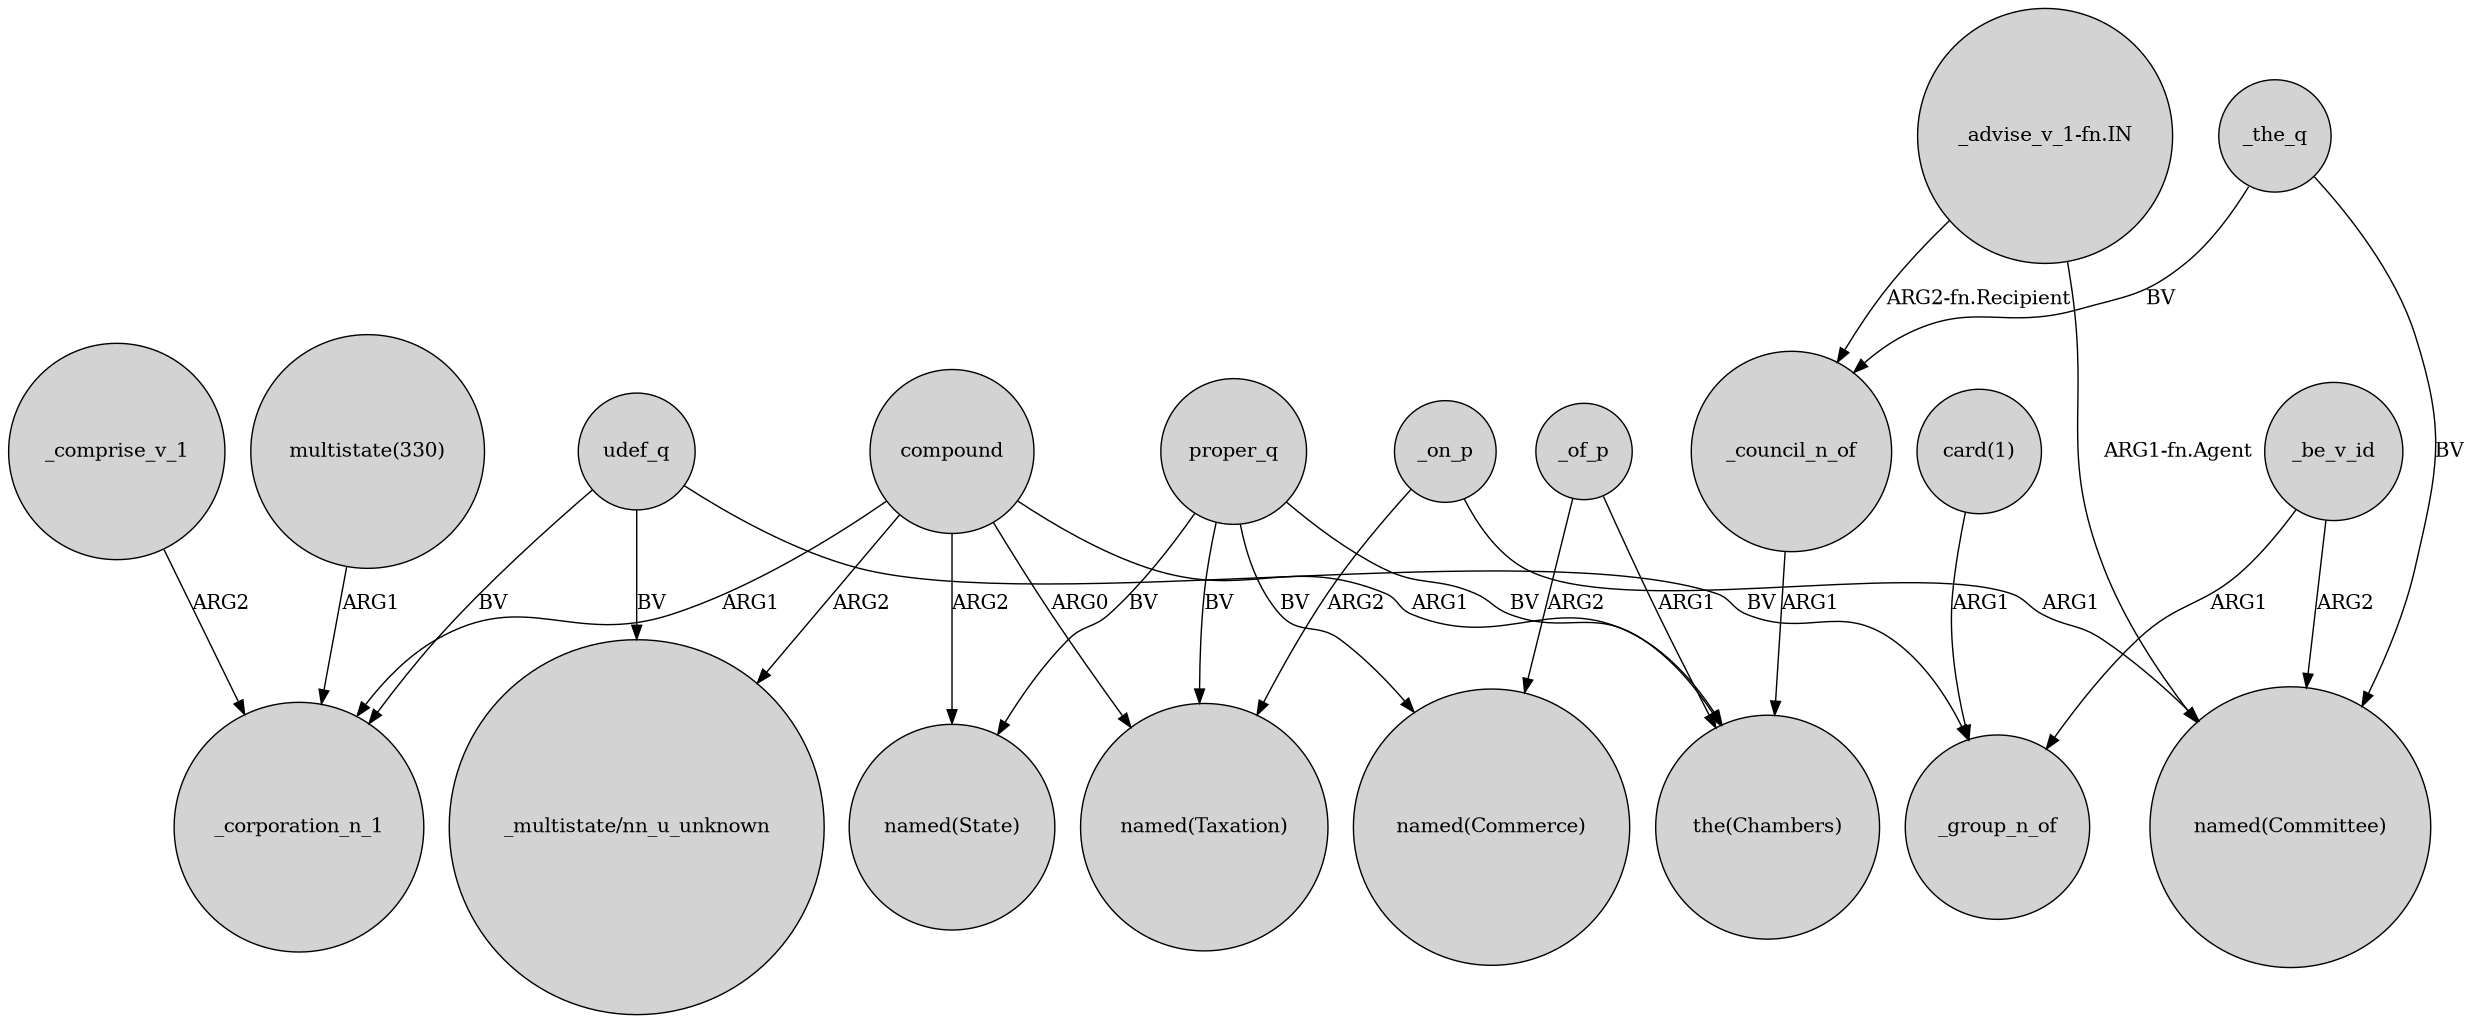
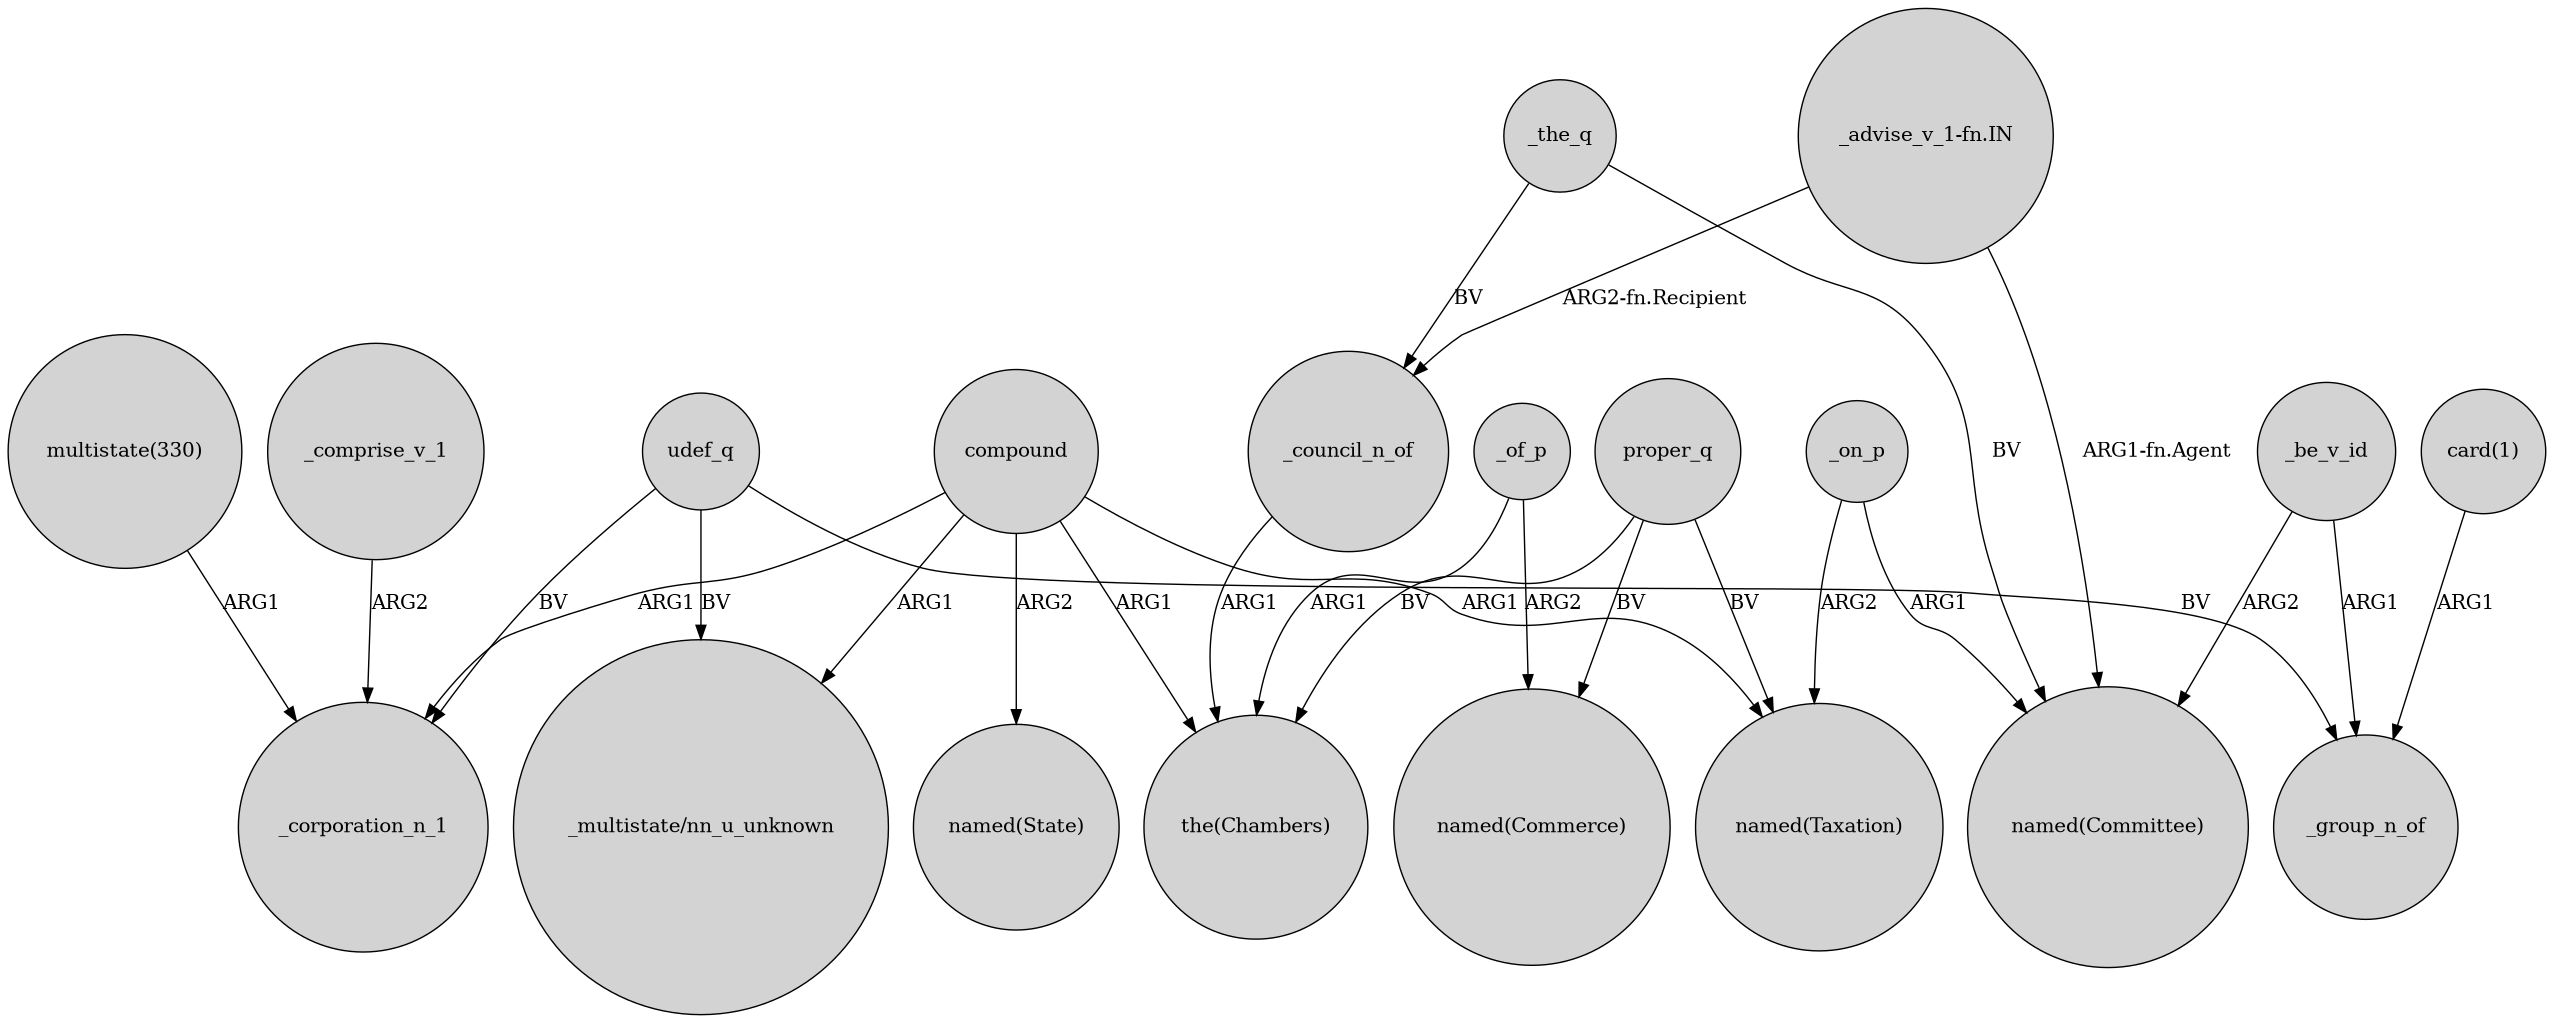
edge "compound" -> "_multistate/nn_u_unknown": label "ARG2" -> "ARG1"
edge "compound" -> "named(Taxation)": label "ARG0" -> "ARG1"
edge "proper_q" -> "named(State)": removed, label "BV"
